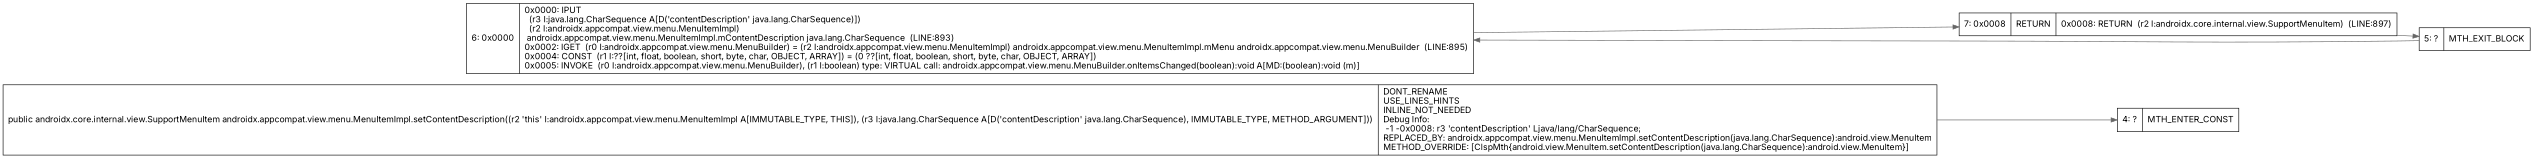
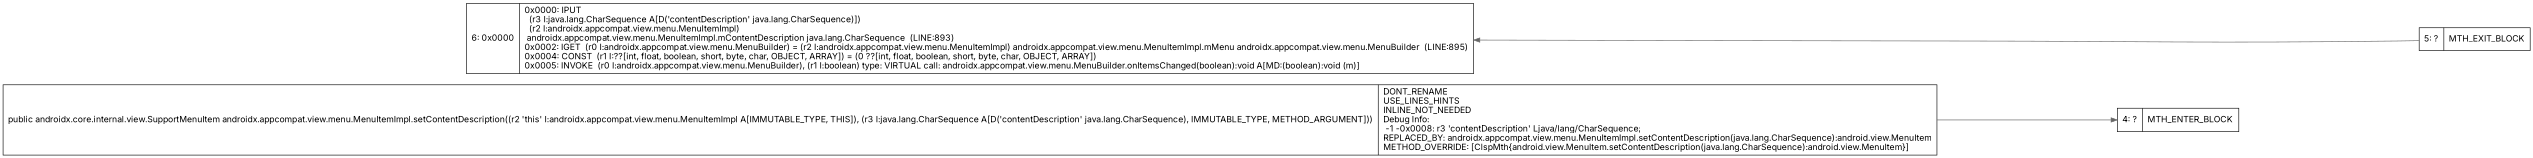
node "7: 0x0008": removed
node "4: ?": text "MTH_ENTER_CONST" -> "MTH_ENTER_BLOCK"
